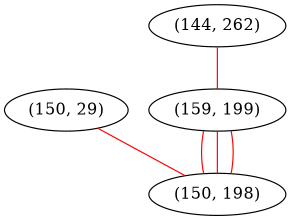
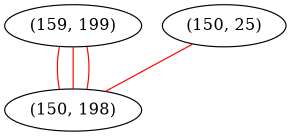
node "(144, 262)": removed
node "(150, 29)": label "(150, 29)" -> "(150, 25)"
